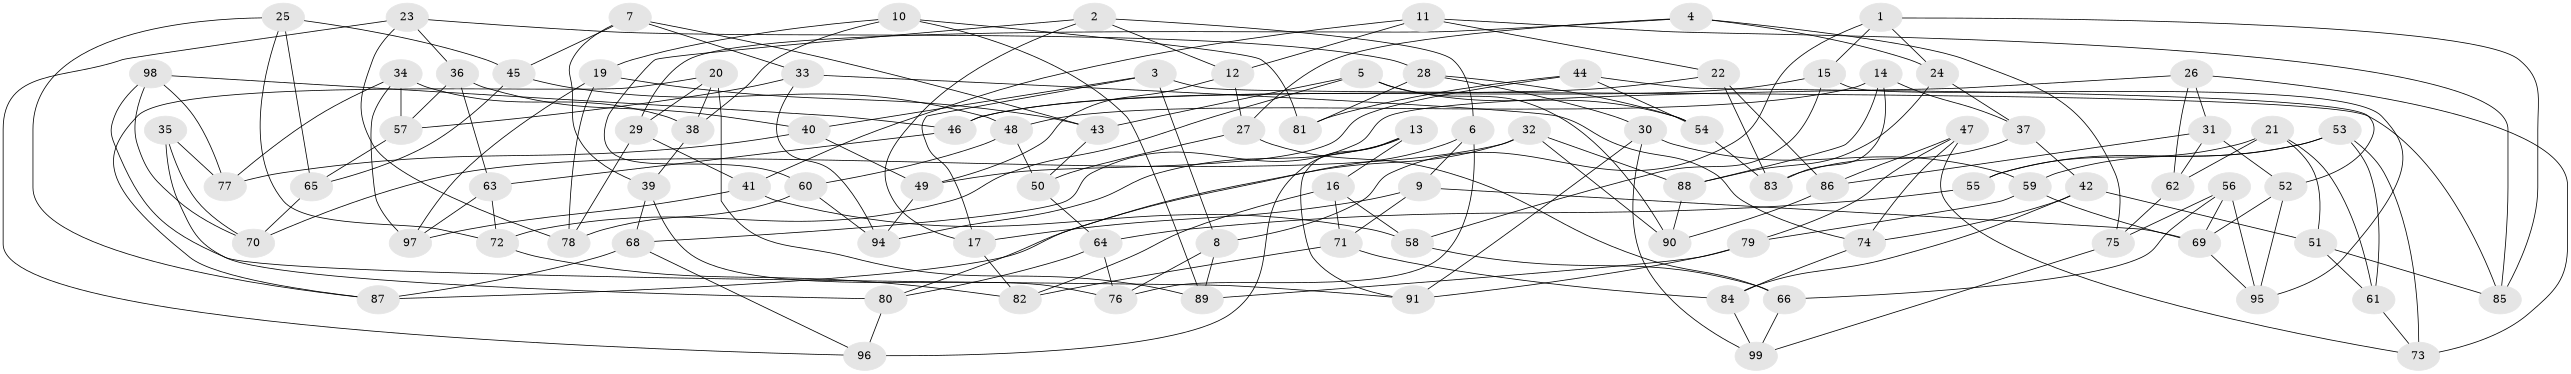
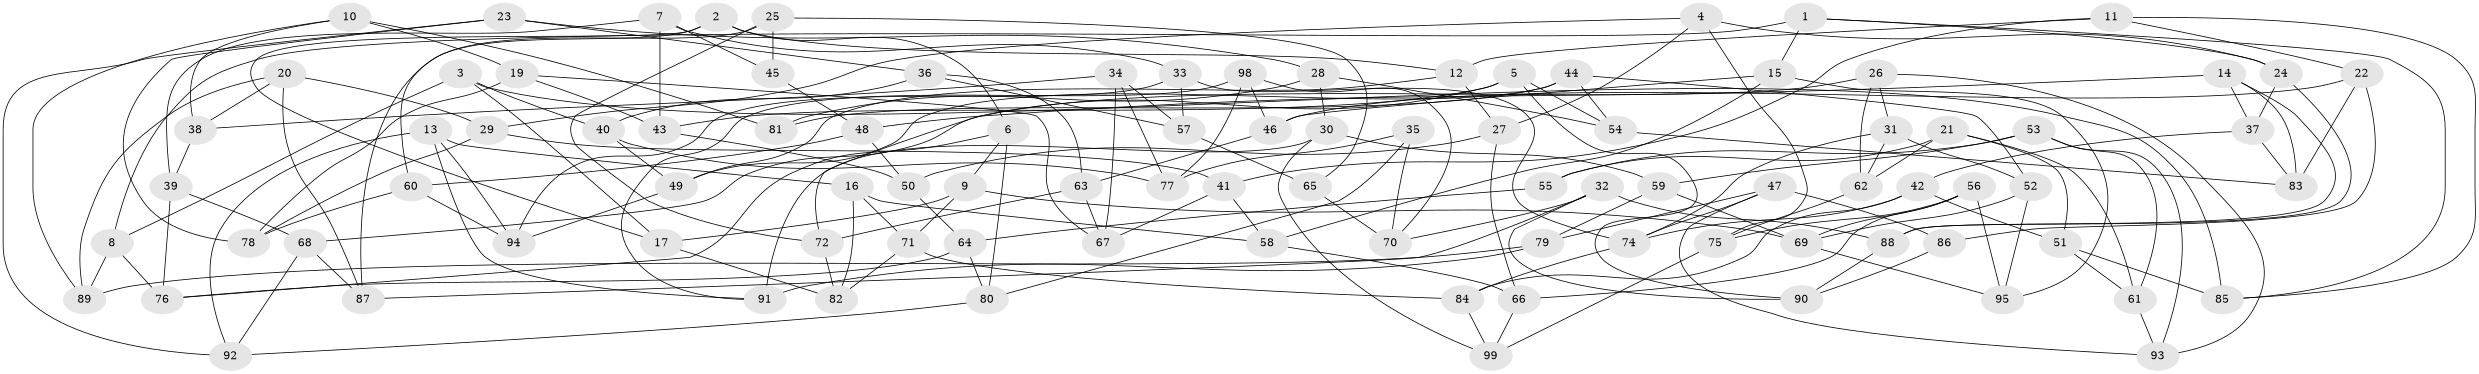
edge "45" -- "65": removed
edge "31" -- "86": now "31" -- "74"
node "97": label "97" -> "67"
node "96": label "96" -> "92"
node "73": label "73" -> "93"
